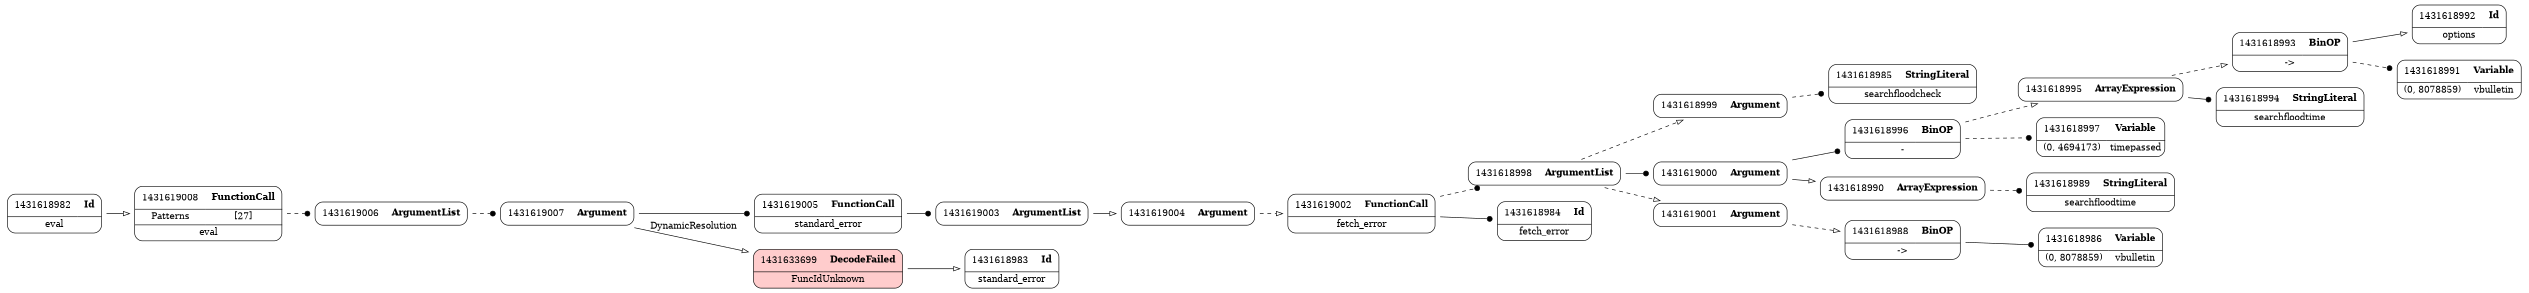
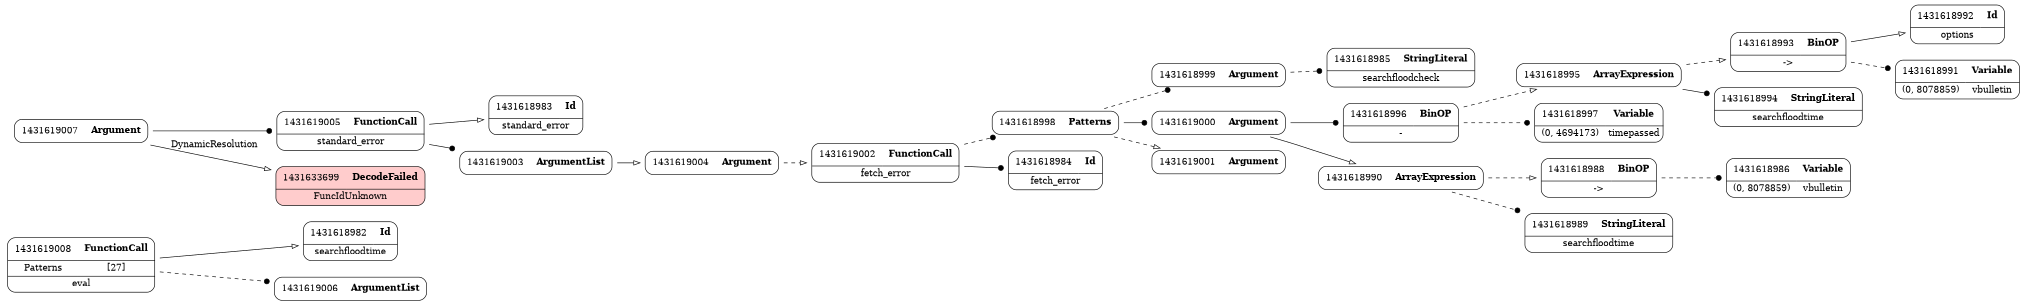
edge "1431618998" -> "1431618999": arrowhead onormal -> dot
node "1431618998": text "ArgumentList" -> "Patterns"
edge "1431618982" -> "1431619008": reversed
edge "1431619006" -> "1431619007": removed
node "1431618982": text "eval" -> "searchfloodtime"
edge "1431619001" -> "1431618988": now "1431618990" -> "1431618988"
edge "1431618988" -> "1431618986": style solid -> dashed
edge "1431633699" -> "1431618983": now "1431619005" -> "1431618983"
